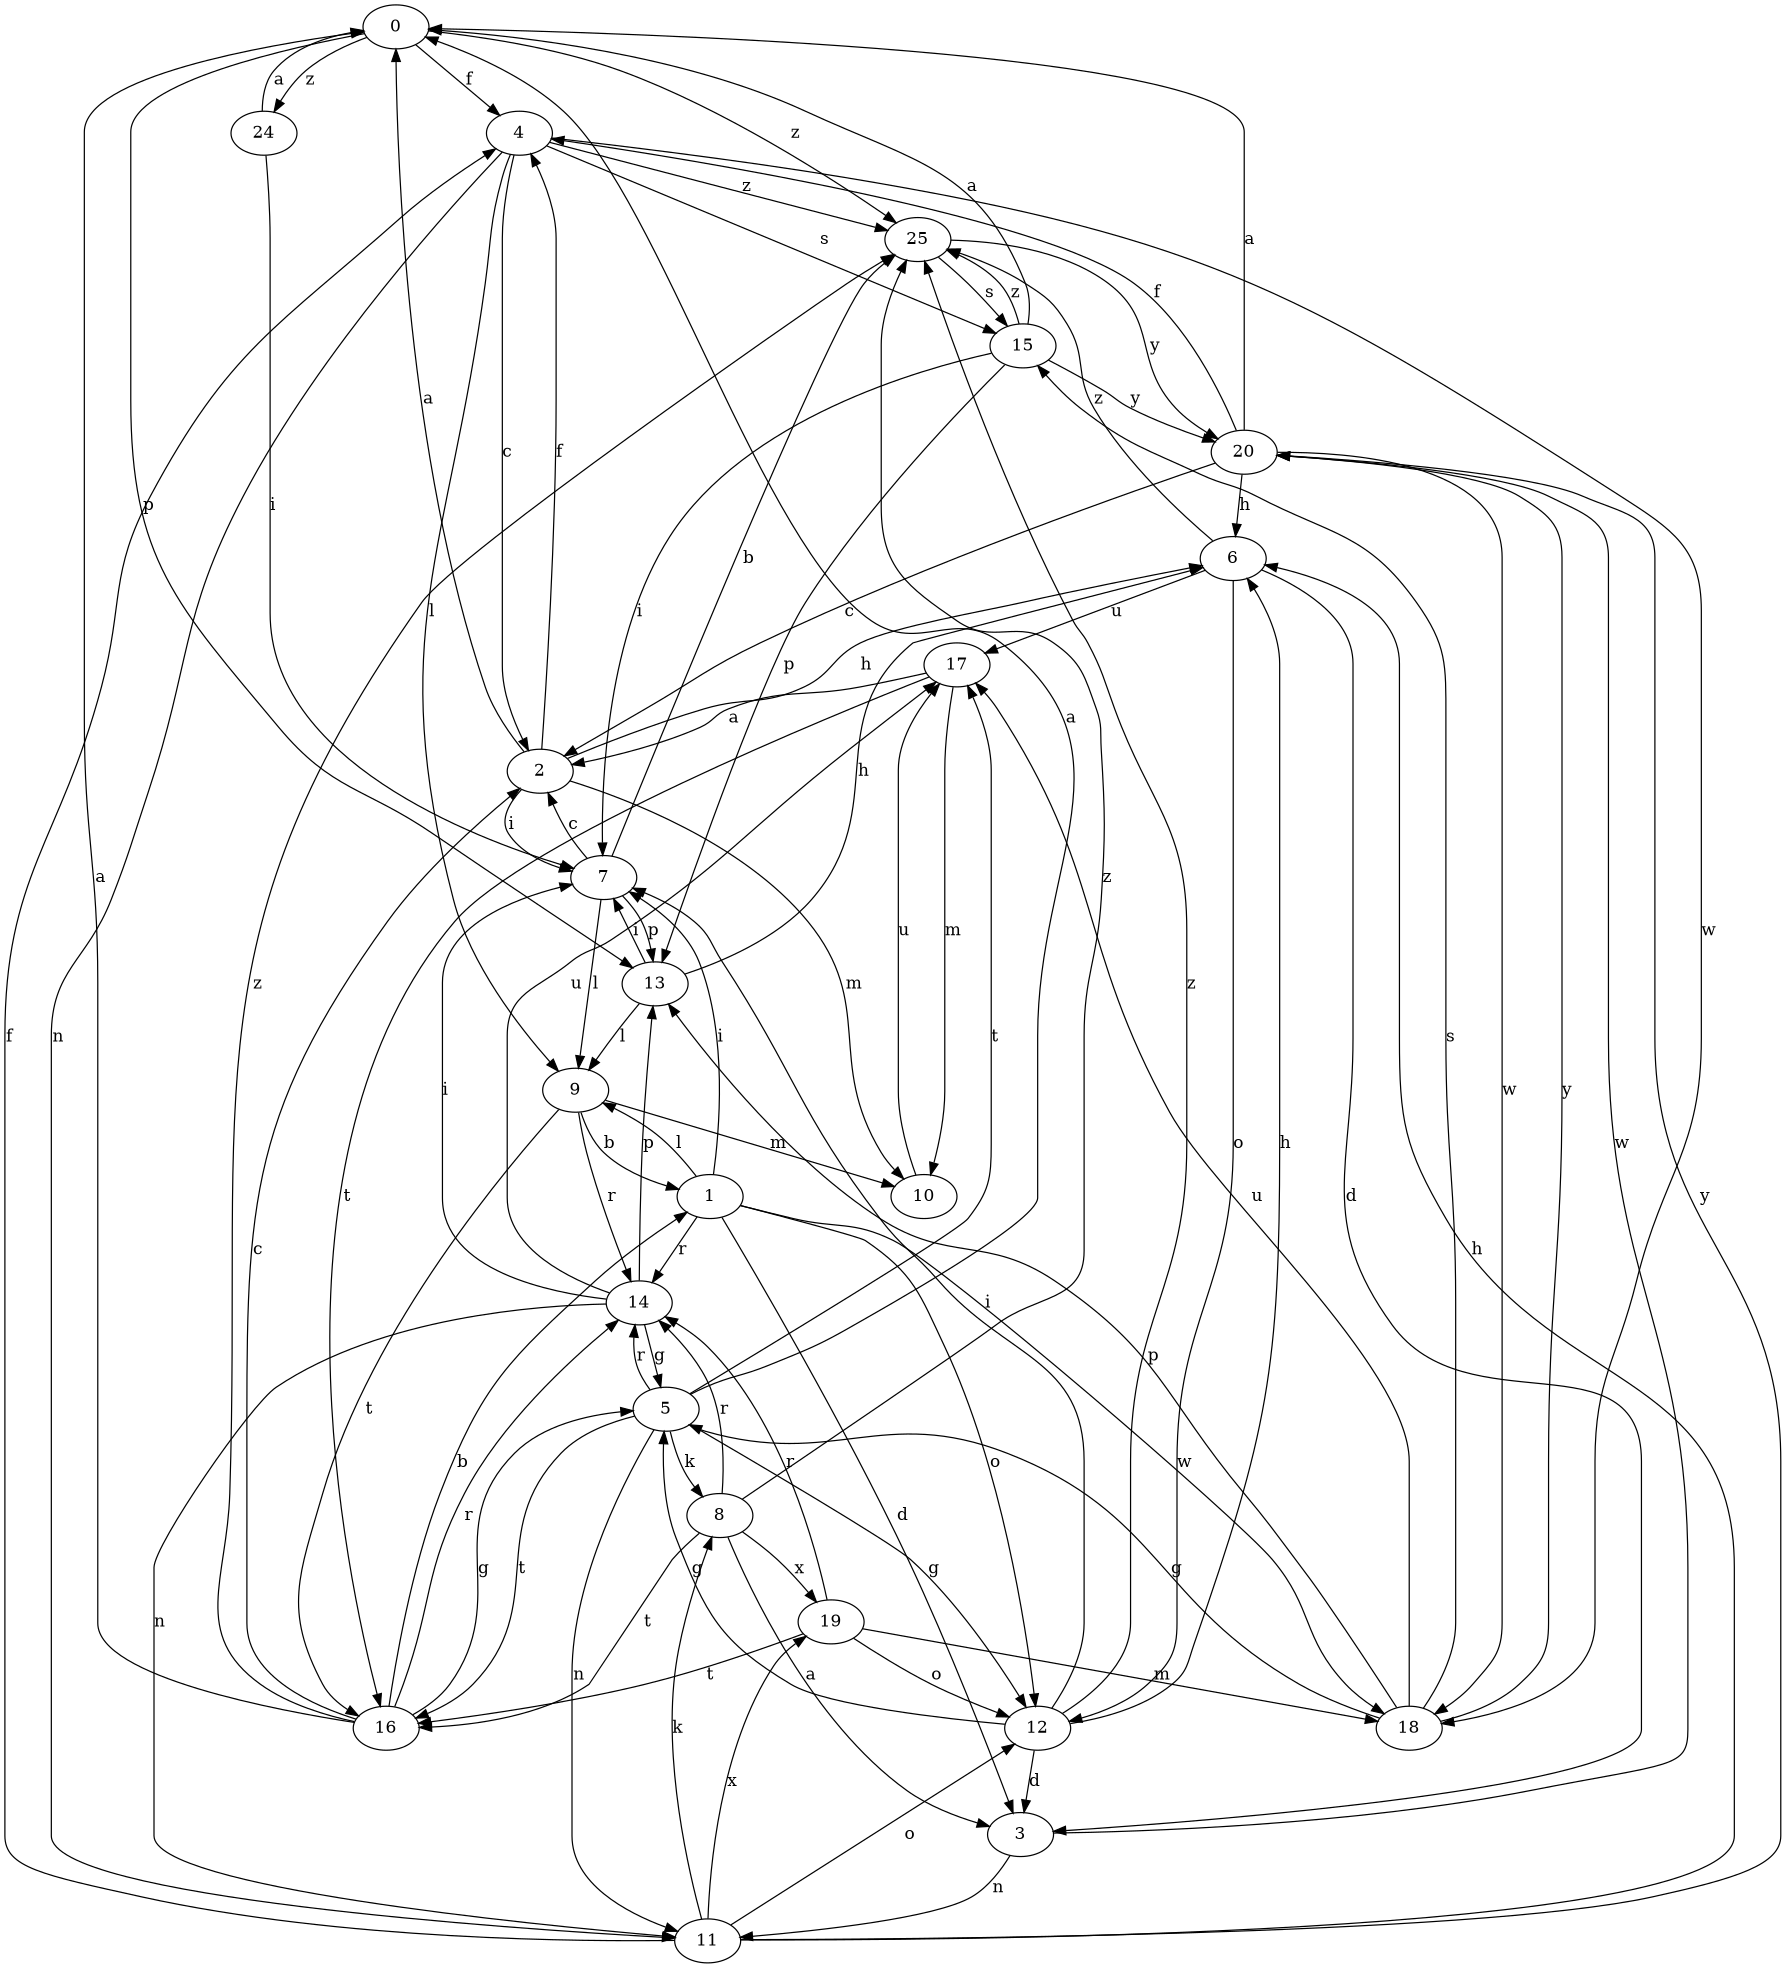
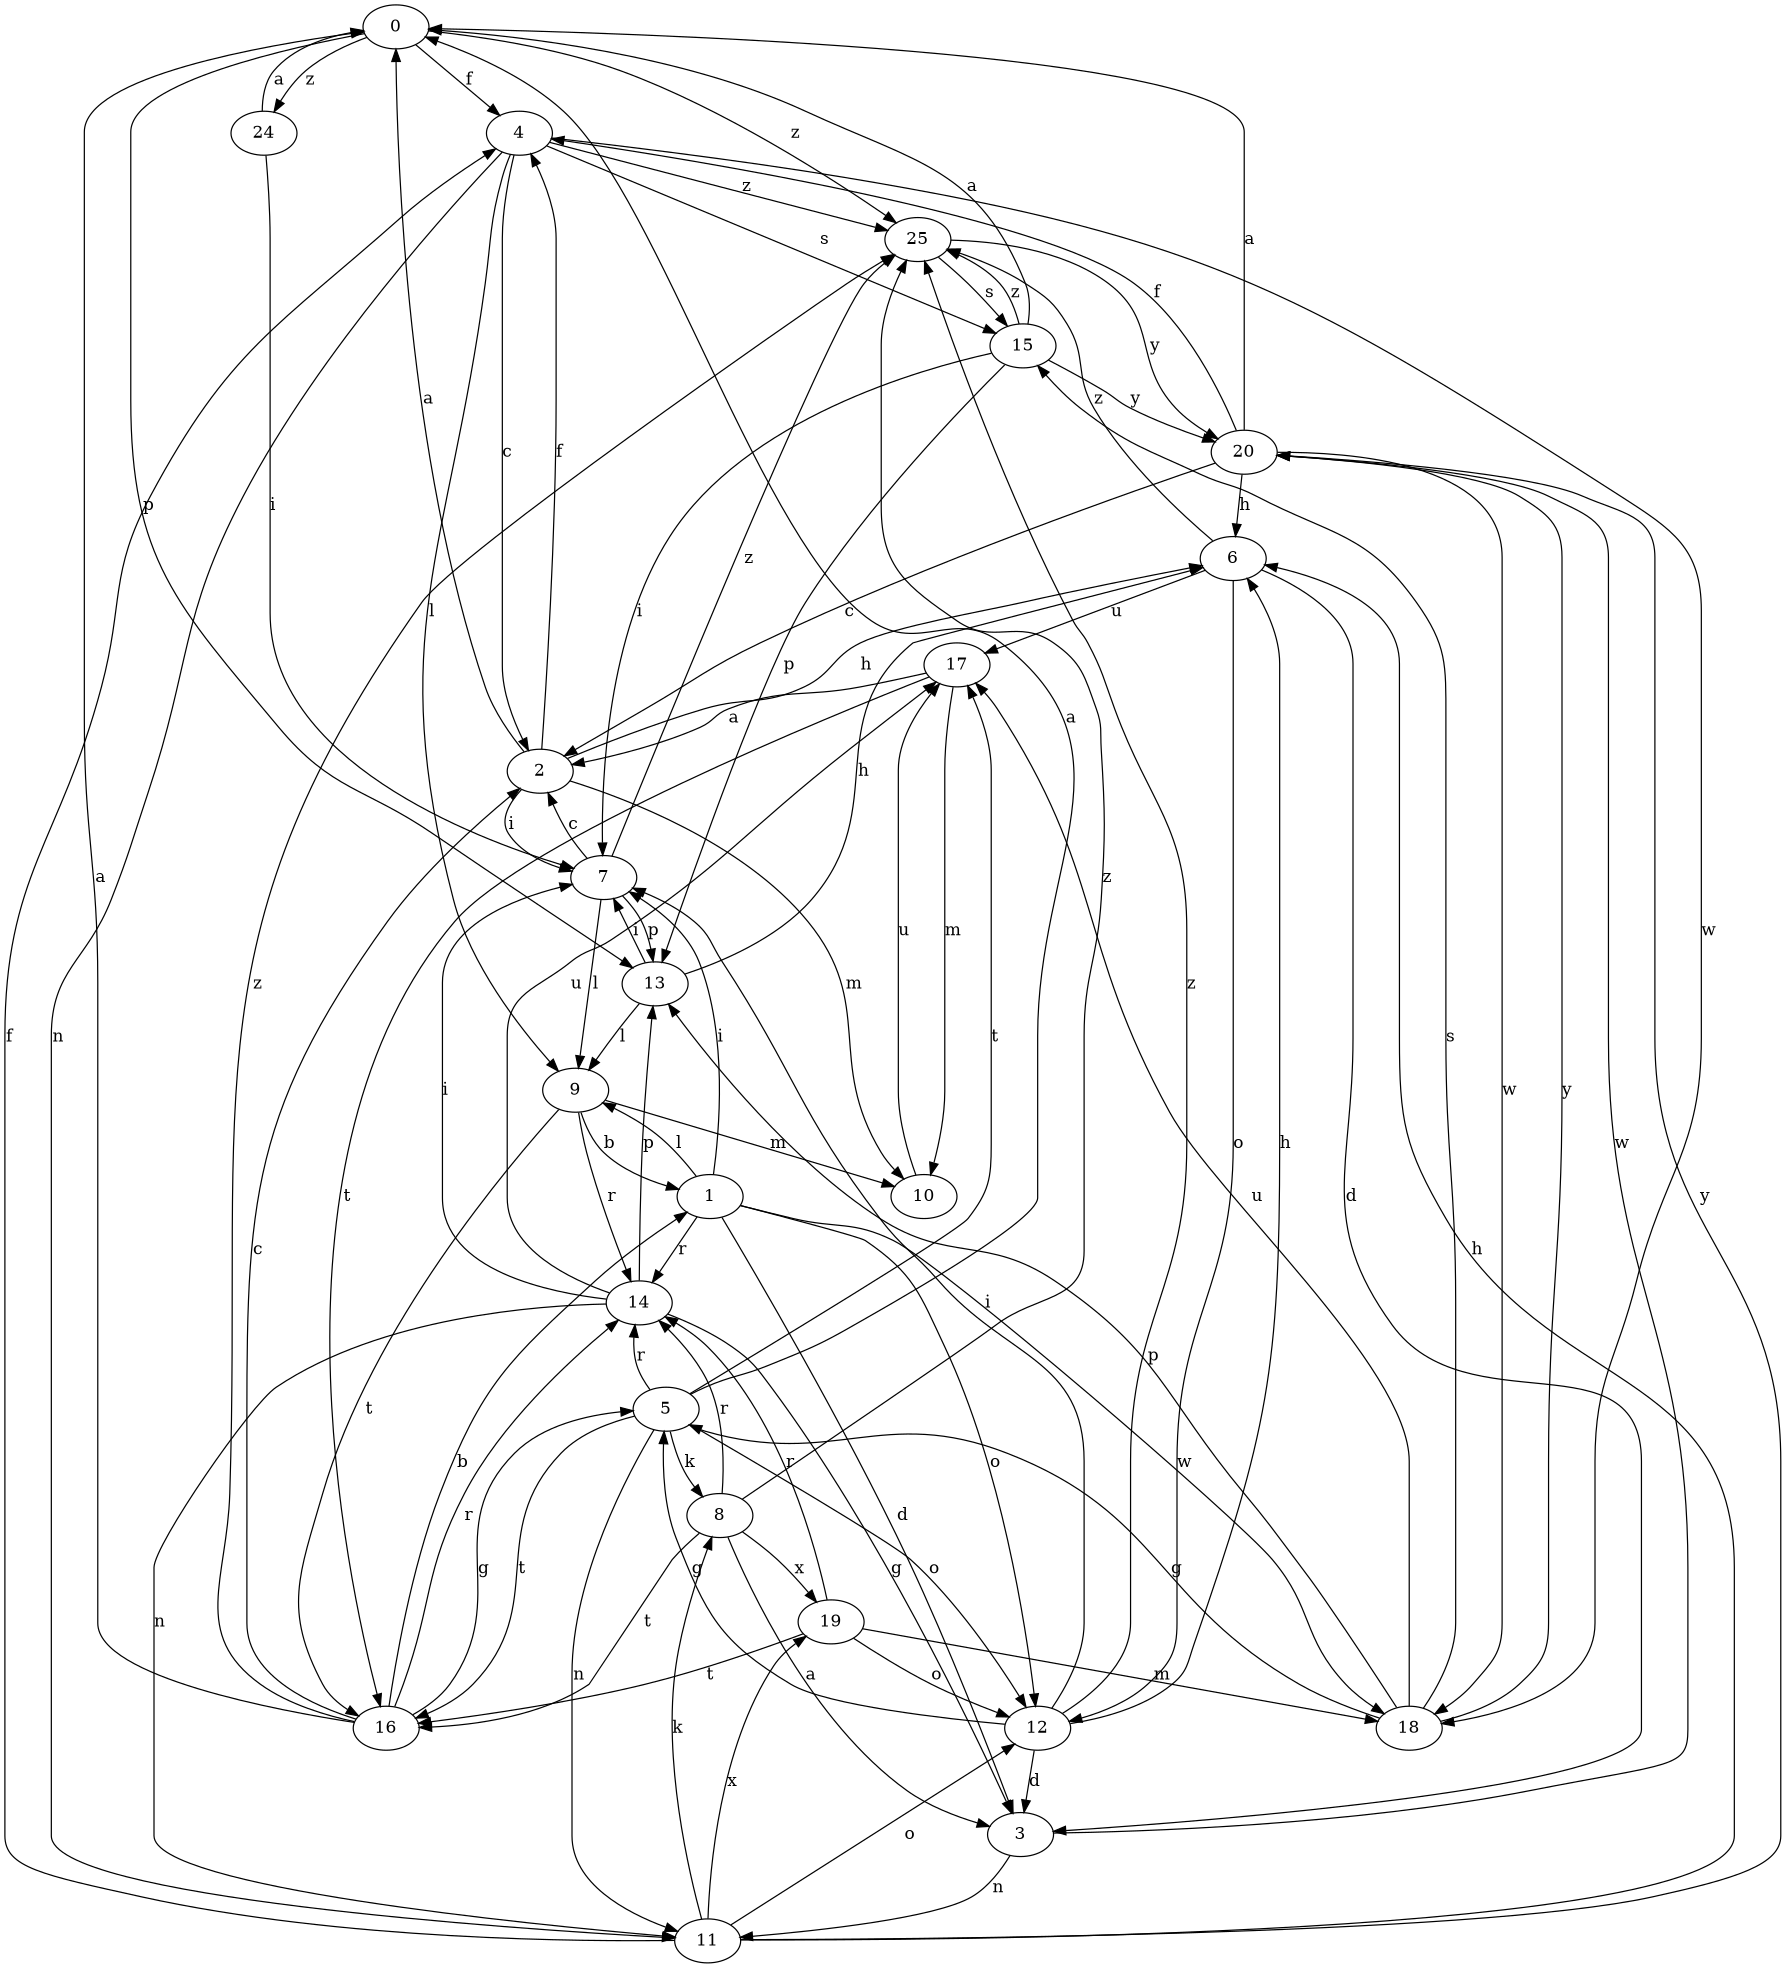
edge "7" -> "25": label "b" -> "z"
edge "14" -> "5": now "14" -> "3"
edge "5" -> "12": label "g" -> "o"
